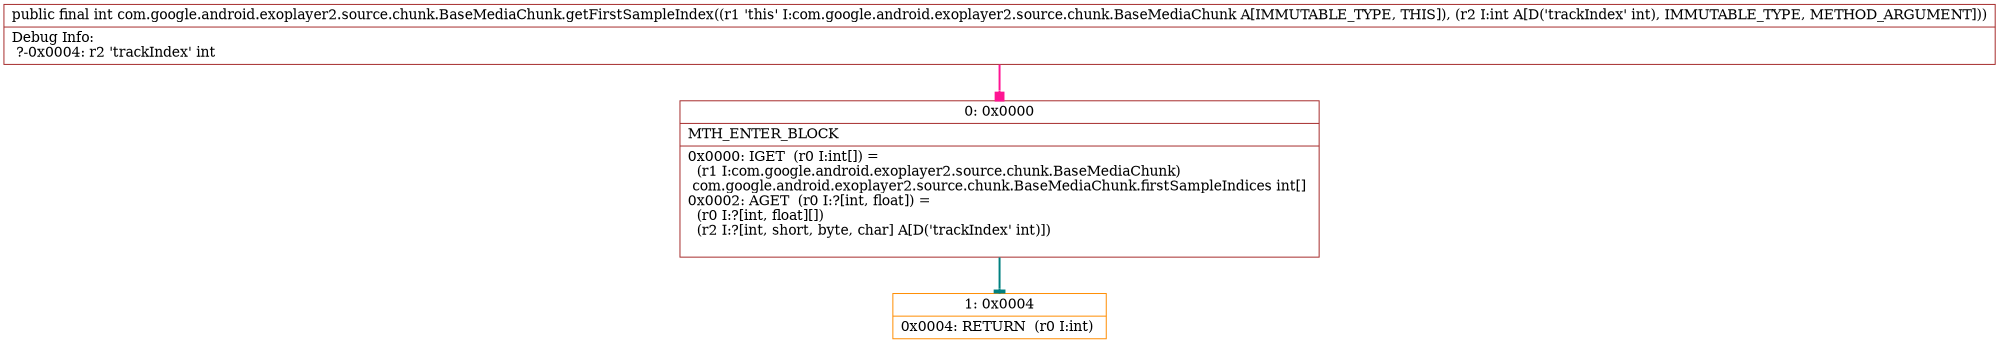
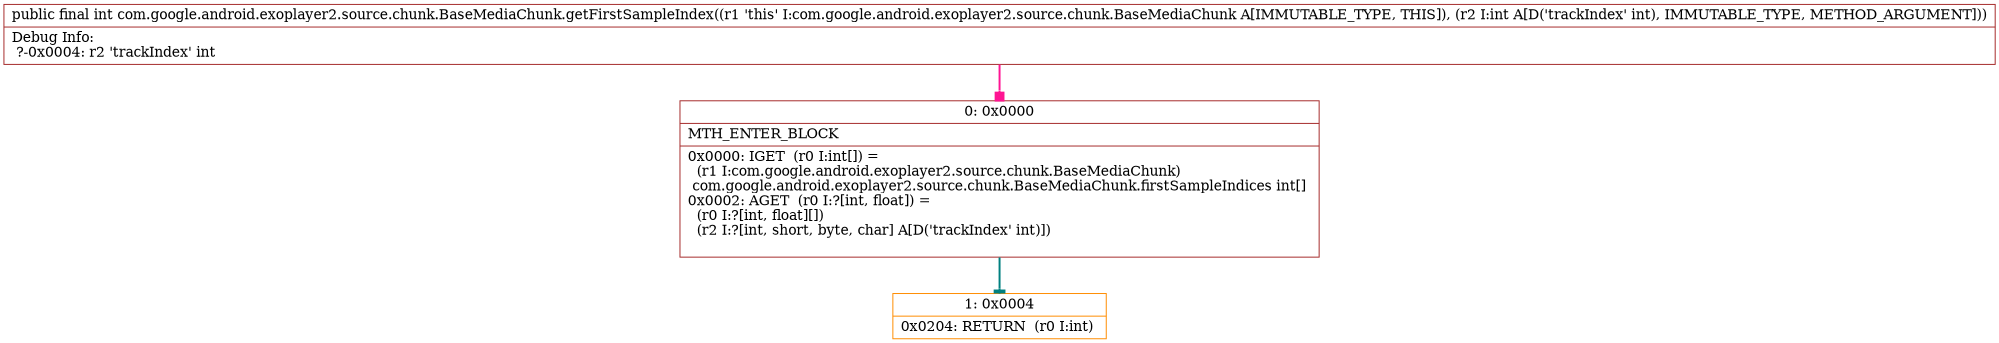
node "1: 0x0004": text "0x0004: RETURN  (r0 I:int)" -> "0x0204: RETURN  (r0 I:int)"
